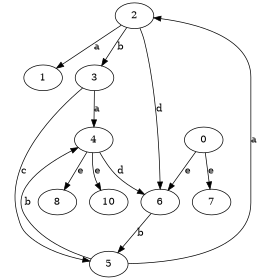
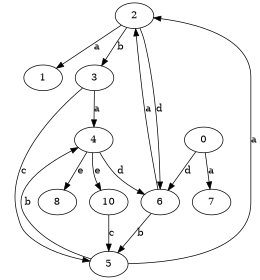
edge "6" -> "2": added, label "a"
edge "0" -> "6": label "e" -> "d"
edge "0" -> "7": label "e" -> "a"
edge "10" -> "5": added, label "c"
